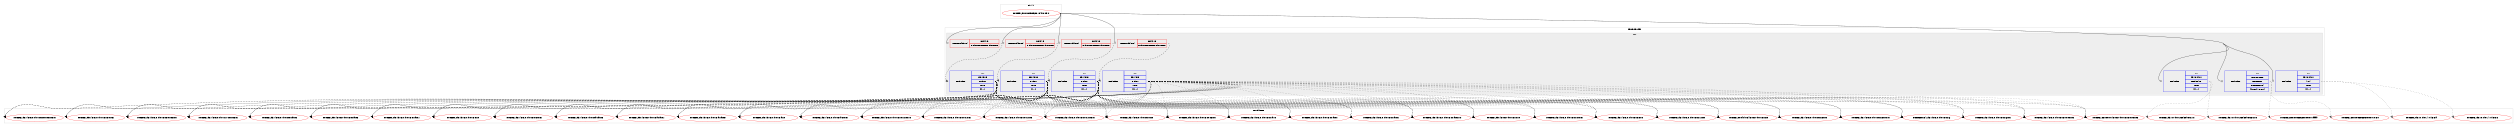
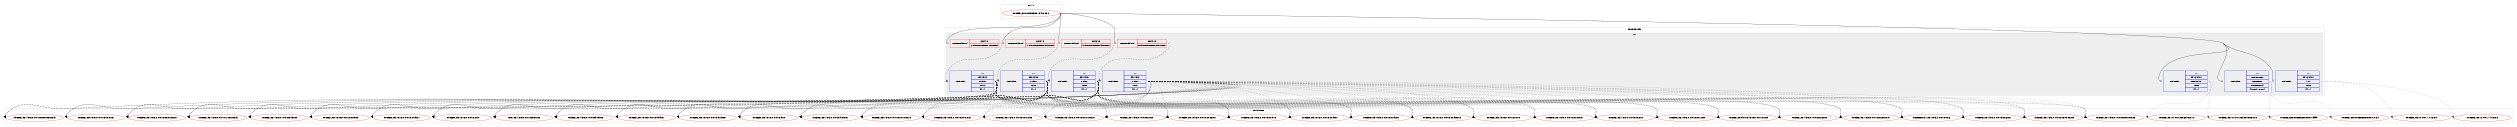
node "portage://dev-lang/python-3.8.20_p2": label "portage://dev-lang/python-3.8.20_p2" -> "app://dev-lang/python-3.8.20_p2"
node "portage://gentoopm-lang/python-3.13.0_rc1_p3": label "portage://gentoopm-lang/python-3.13.0_rc1_p3" -> "portage://dev-lang/python-3.13.0_rc1_p3"
